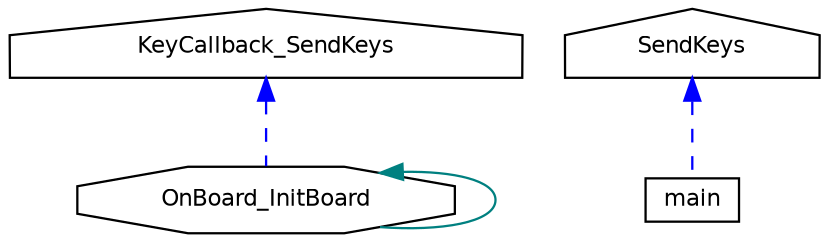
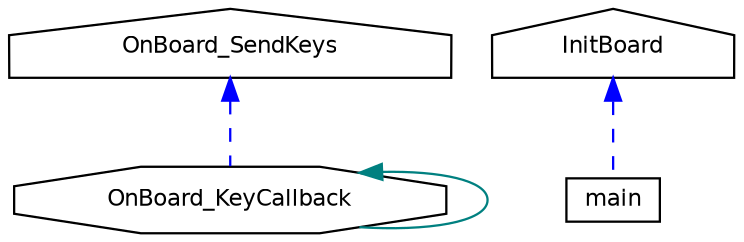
node "KeyCallback_SendKeys": label "KeyCallback_SendKeys" -> "OnBoard_SendKeys"
node "SendKeys": label "SendKeys" -> "InitBoard"
node "OnBoard_InitBoard": label "OnBoard_InitBoard" -> "OnBoard_KeyCallback"
